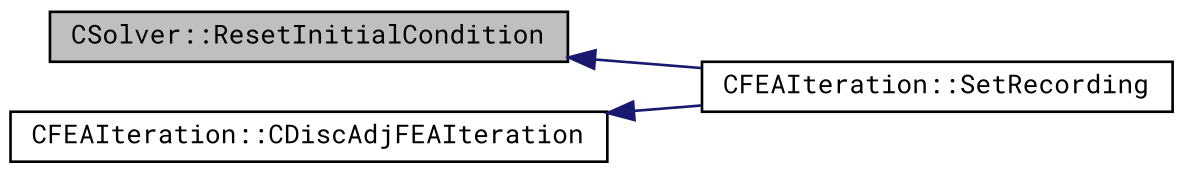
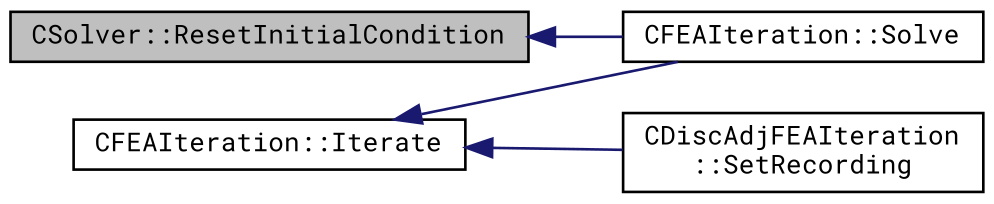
node "CFEAIteration::SetRecording": label "CFEAIteration::SetRecording" -> "CFEAIteration::Solve"
node "CFEAIteration::CDiscAdjFEAIteration": label "CFEAIteration::CDiscAdjFEAIteration" -> "CFEAIteration::Iterate"
node "CDiscAdjFEAIteration ::SetRecording": added
